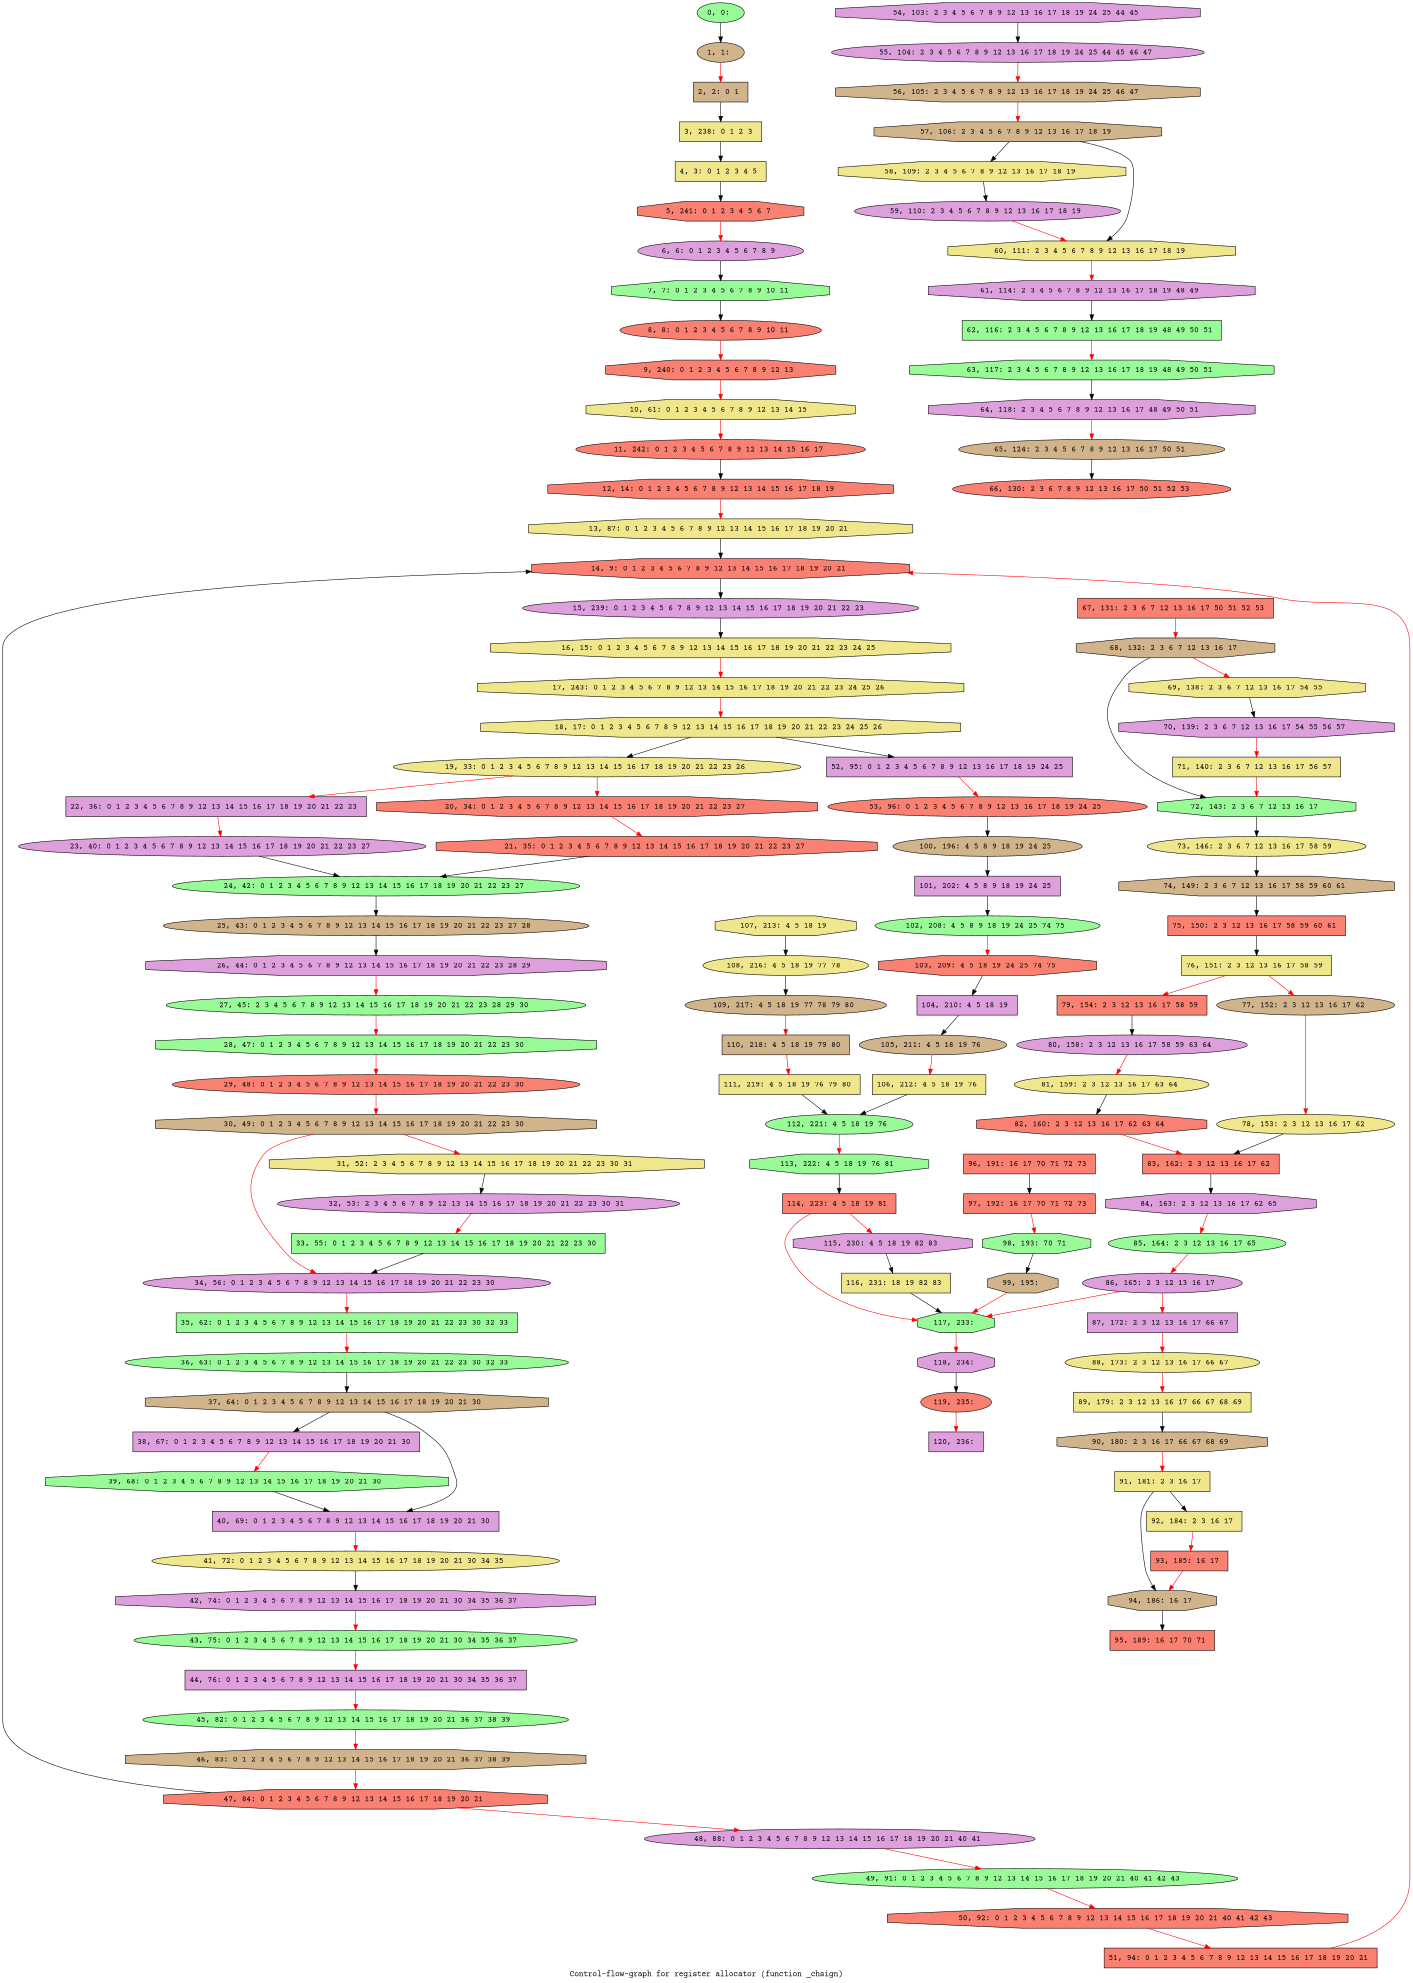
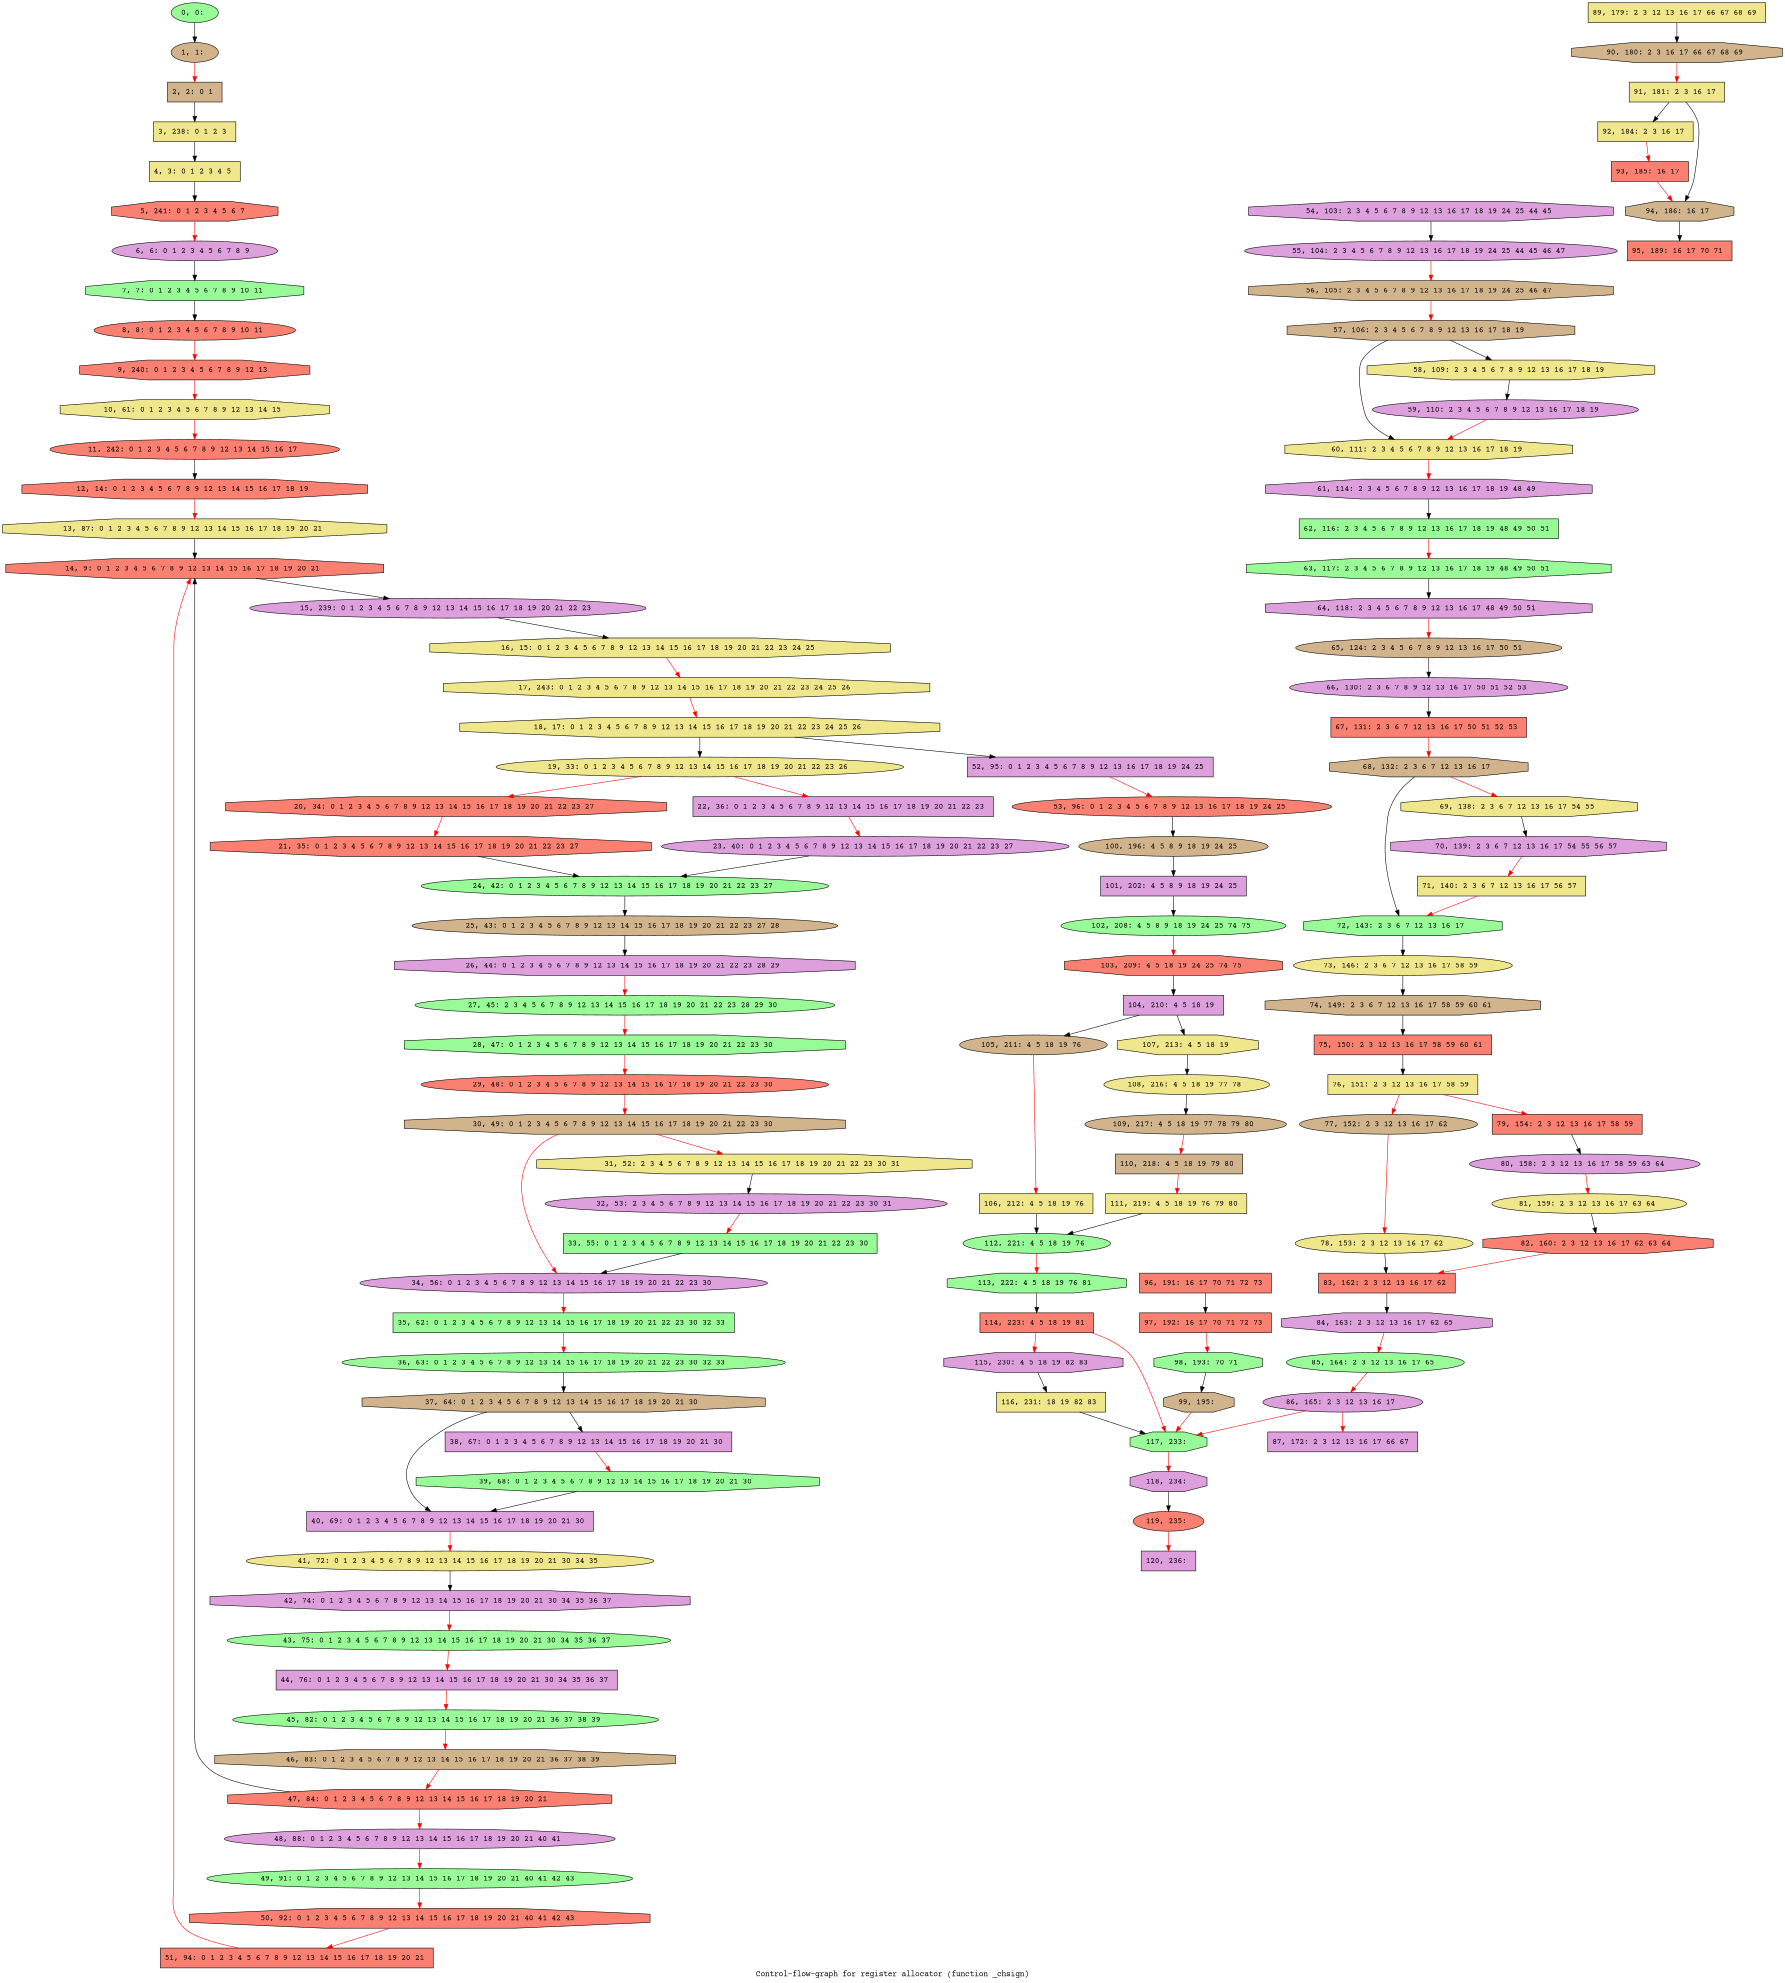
node "66, 130: 2 3 6 7 8 9 12 13 16 17 50 51 52 53": fillcolor salmon -> plum
edge "66, 130: 2 3 6 7 8 9 12 13 16 17 50 51 52 53" -> "67, 131: 2 3 6 7 12 13 16 17 50 51 52 53": added
edge "104, 210: 4 5 18 19" -> "107, 213: 4 5 18 19": added
node "88, 173: 2 3 12 13 16 17 66 67": removed
